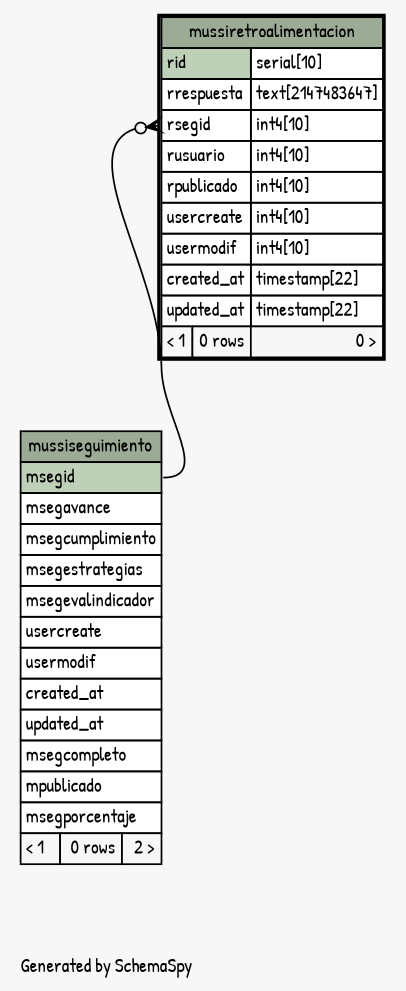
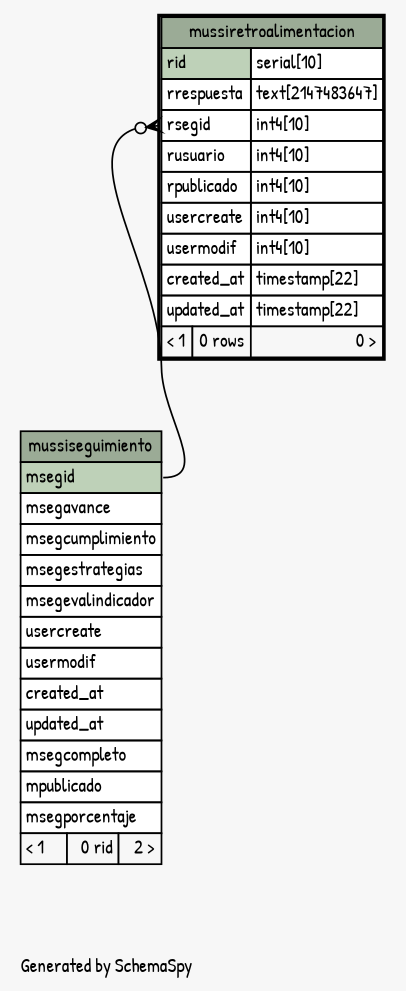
node "mussiseguimiento": text "0 rows" -> "0 rid"
